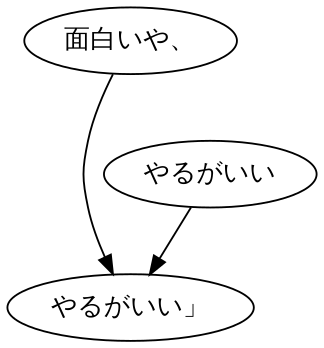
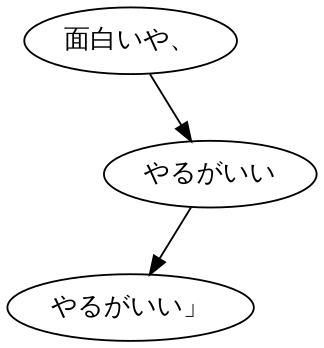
edge "面白いや、" -> "やるがいい」": now "面白いや、" -> "やるがいい"
